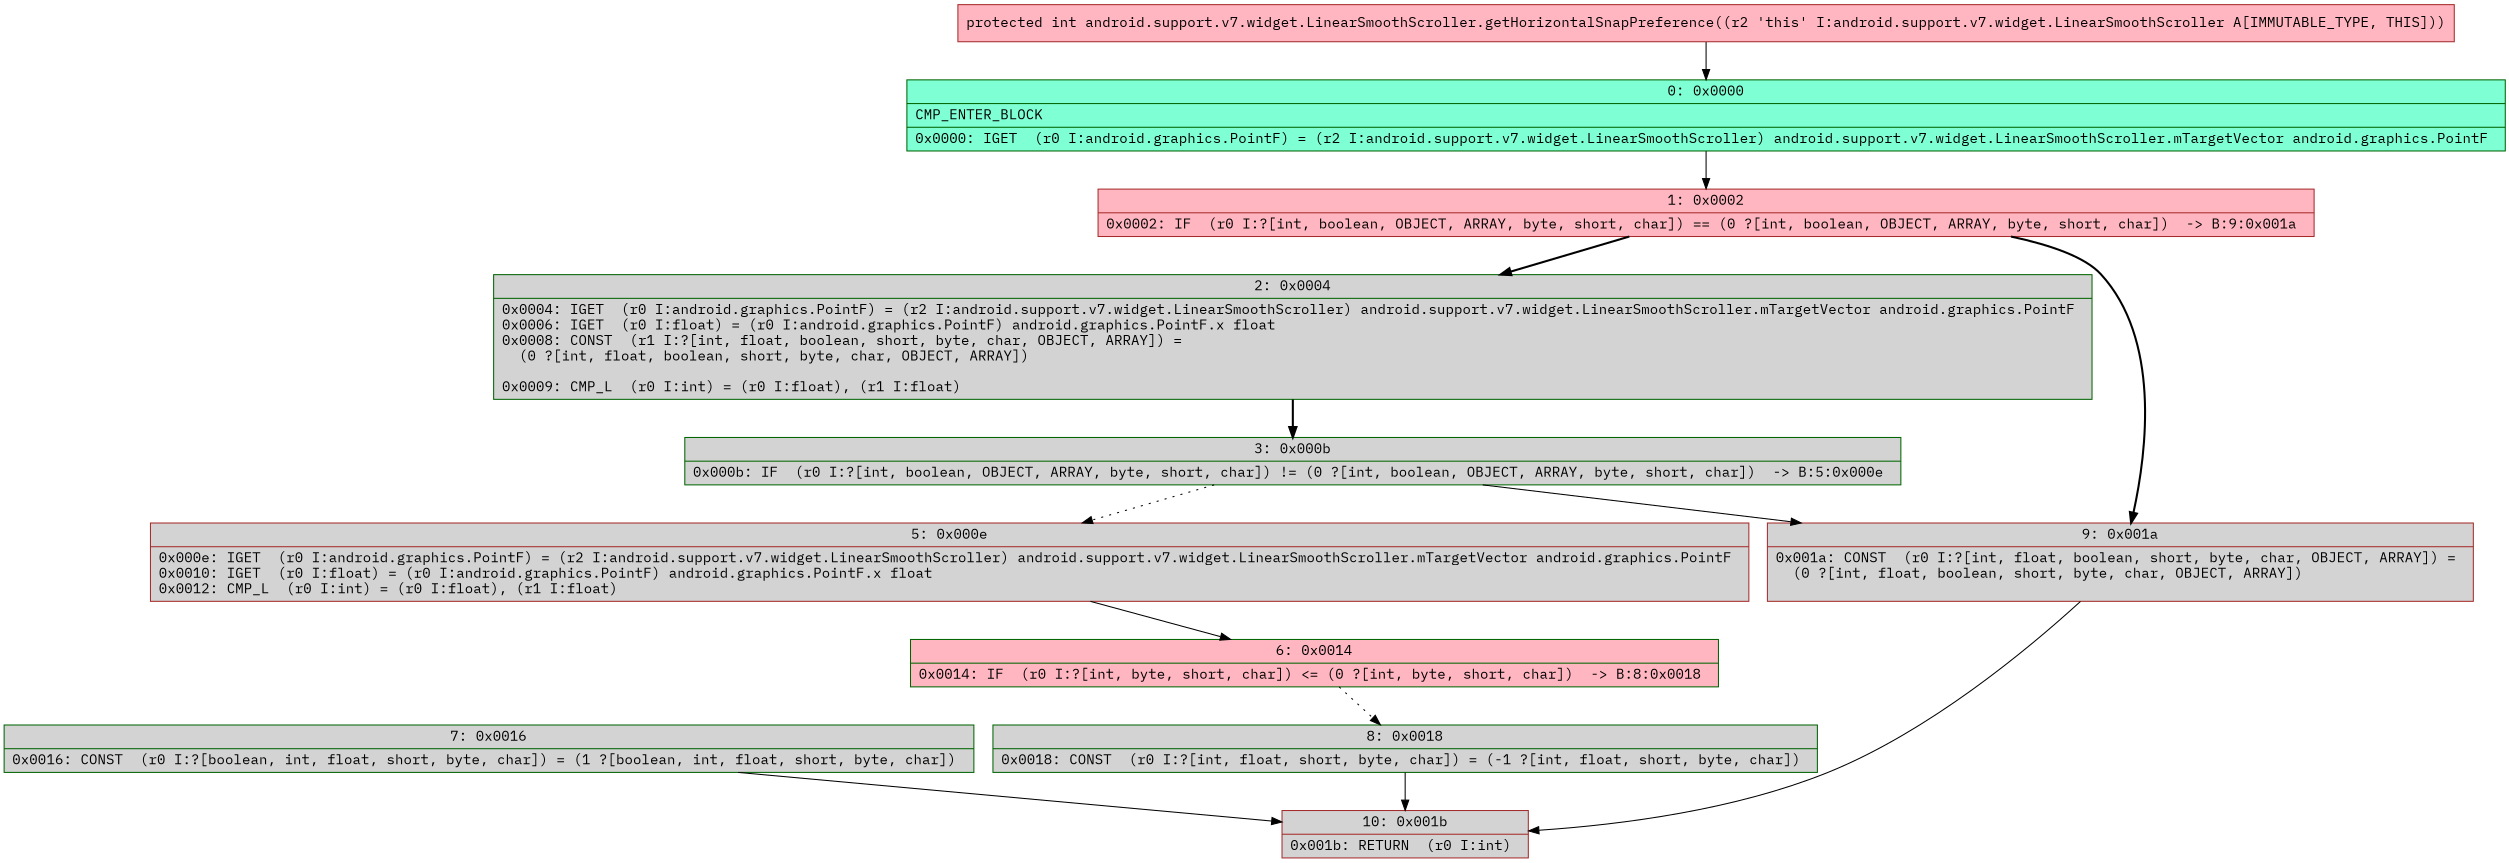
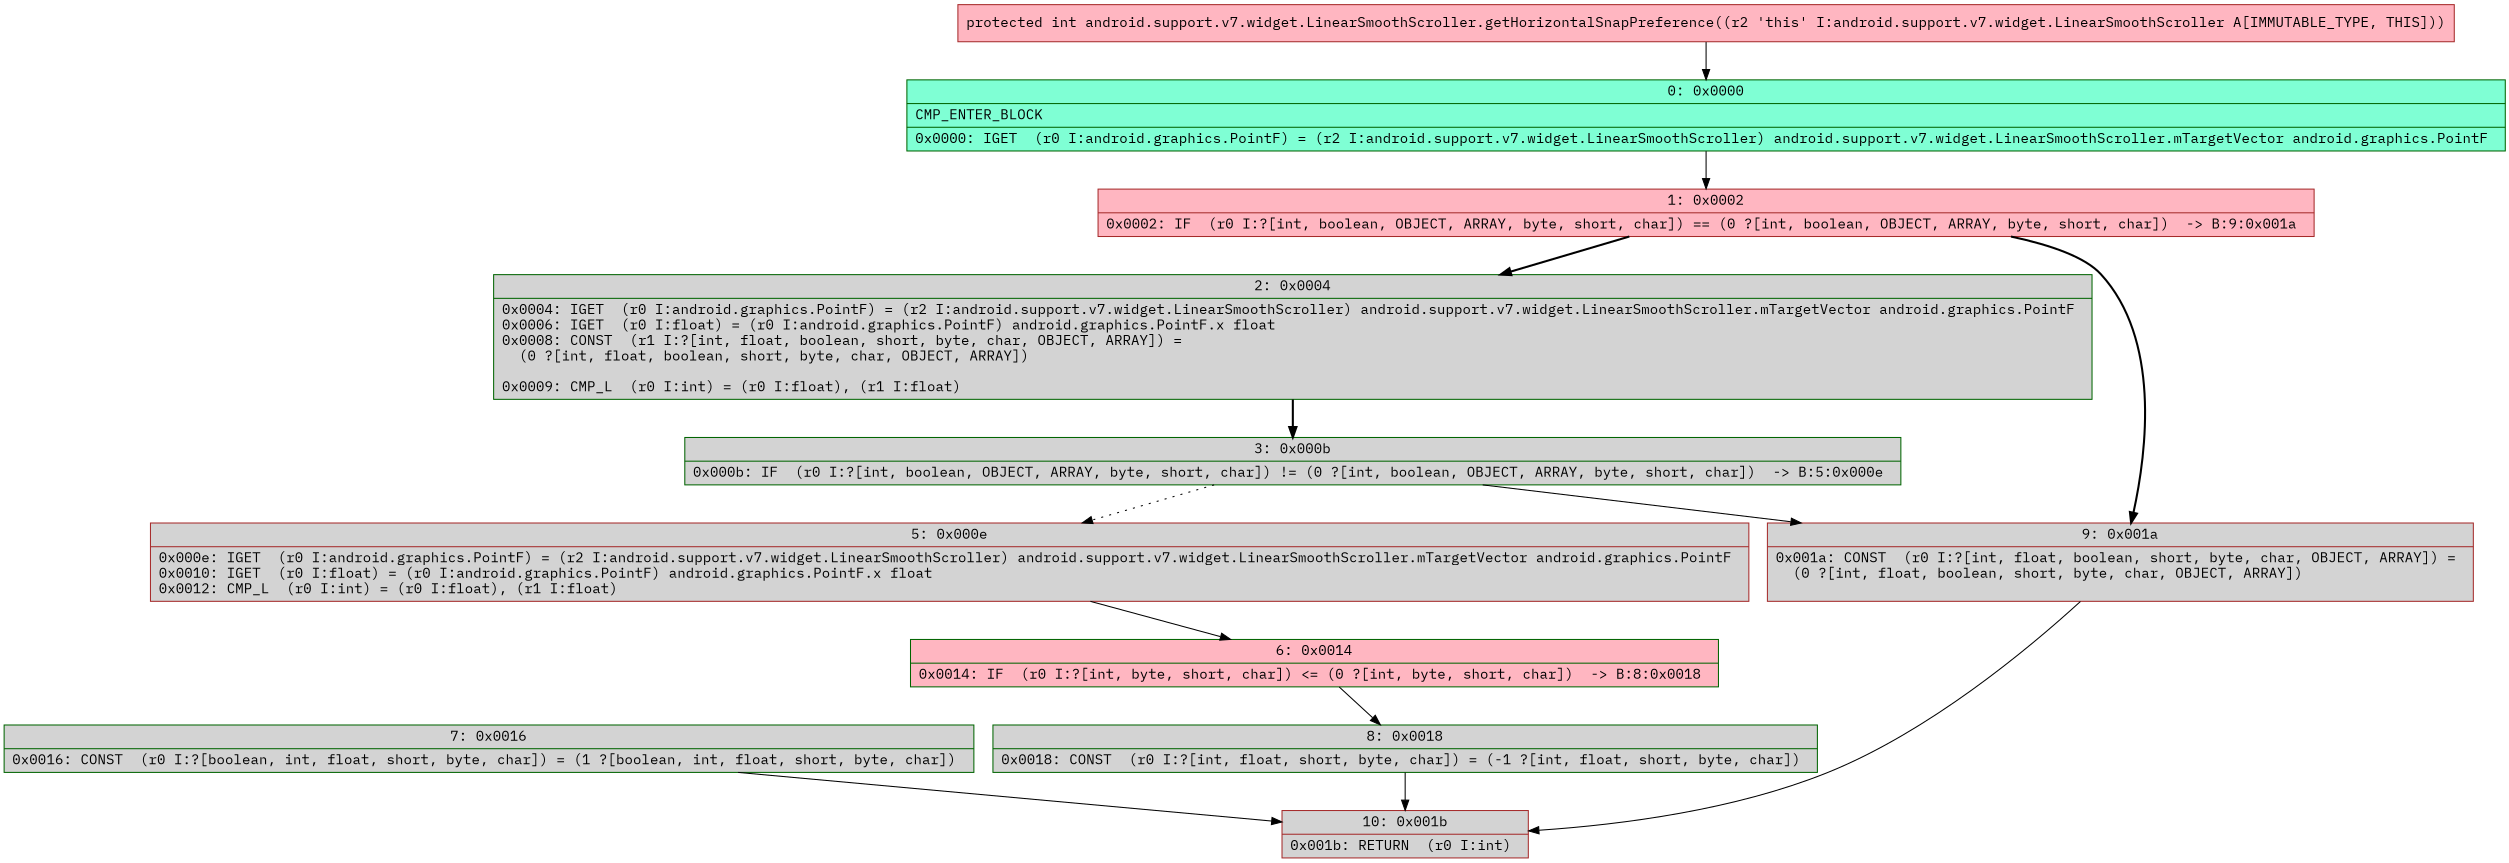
edge "6: 0x0014" -> "8: 0x0018": style dotted -> solid
